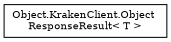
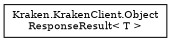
node "Object.KrakenClient.Object ResponseResult< T >": label "Object.KrakenClient.Object ResponseResult< T >" -> "Kraken.KrakenClient.Object ResponseResult< T >"
